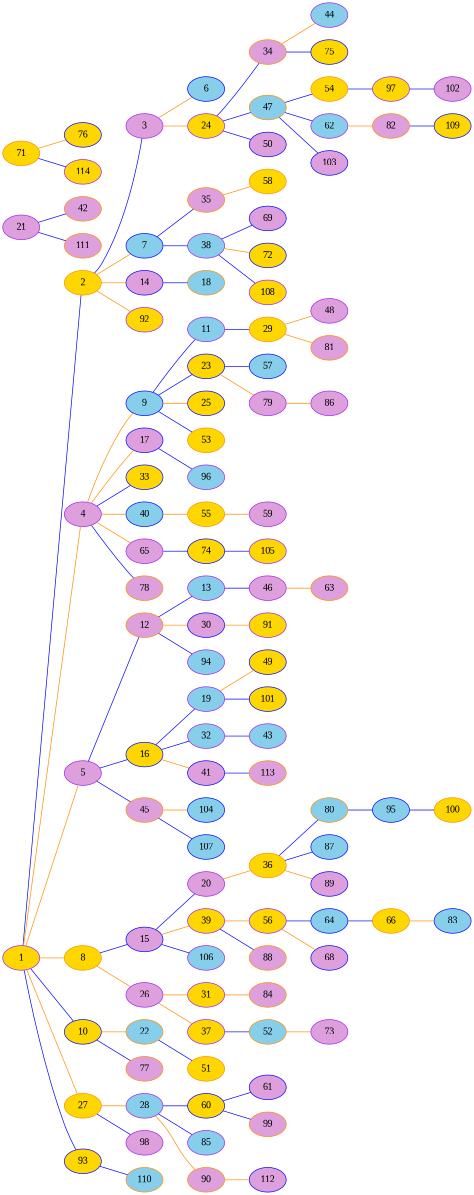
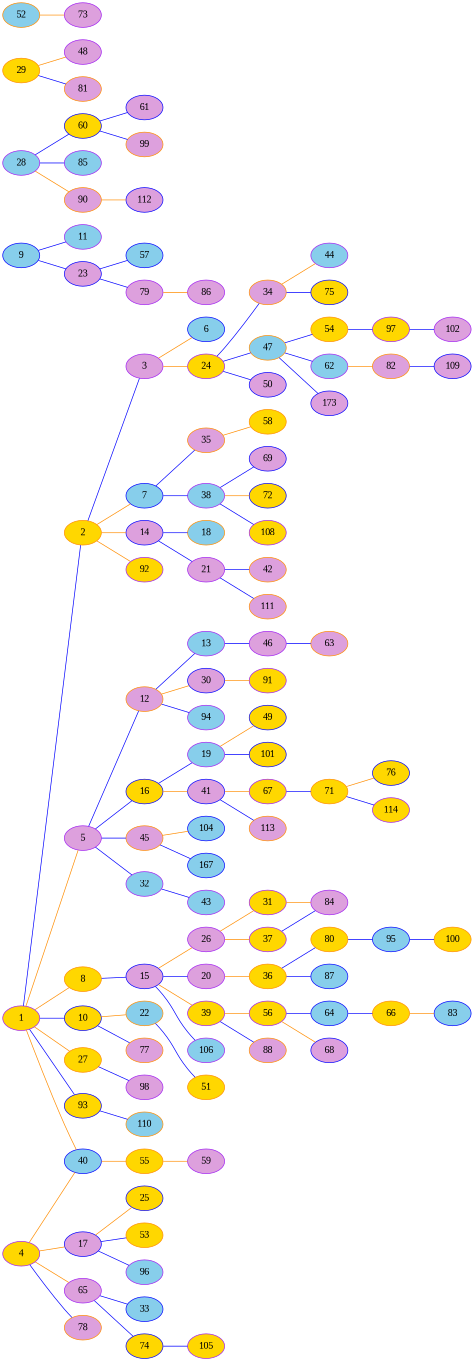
node "109": fillcolor gold -> plum
node "103": label "103" -> "173"
edge "11" -- "29": removed
edge "29" -- "81": color darkorange -> blue
node "23": fillcolor gold -> plum
edge "23" -- "79": color darkorange -> blue
edge "9" -- "25": now "17" -- "25"
edge "9" -- "53": now "17" -- "53"
edge "9" -- "4": removed
node "33": fillcolor gold -> skyblue
edge "33" -- "4": now "33" -- "65"
node "4": fillcolor plum -> gold
edge "14" -- "21": added
edge "46" -- "63": color darkorange -> blue
edge "4" -- "1": now "40" -- "1"
edge "32" -- "16": now "32" -- "5"
node "67": added
node "80": fillcolor skyblue -> gold
node "107": label "107" -> "167"
node "89": removed
edge "8" -- "26": now "15" -- "26"
node "84": color darkorange -> purple
edge "37" -- "52": now "37" -- "84"
edge "27" -- "28": removed
